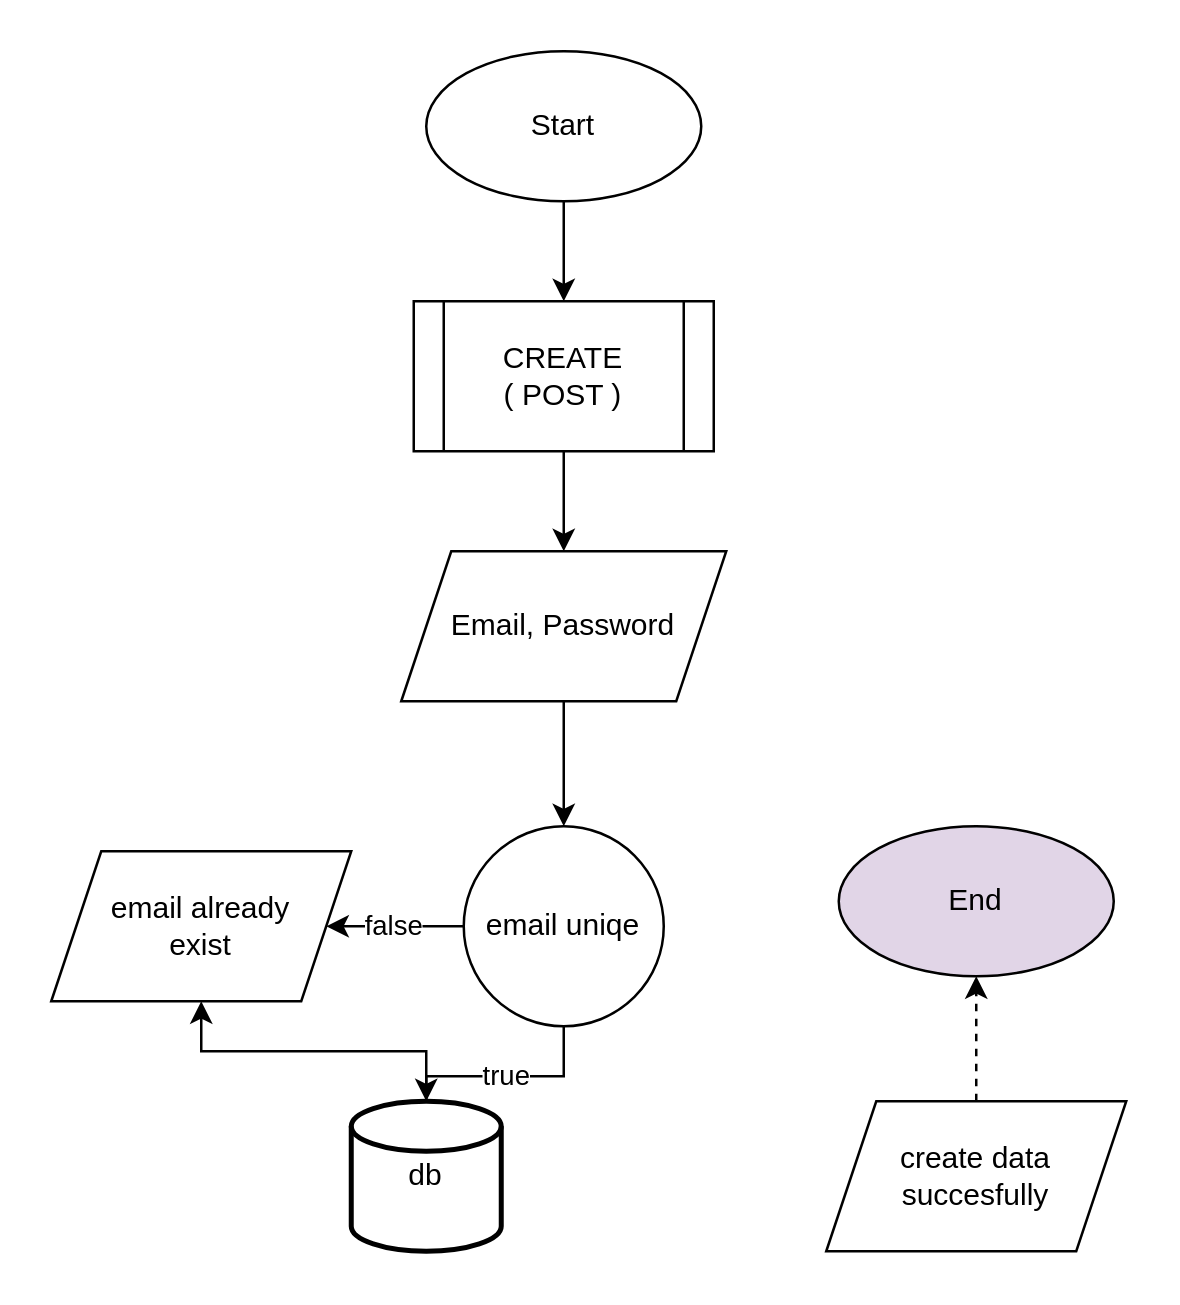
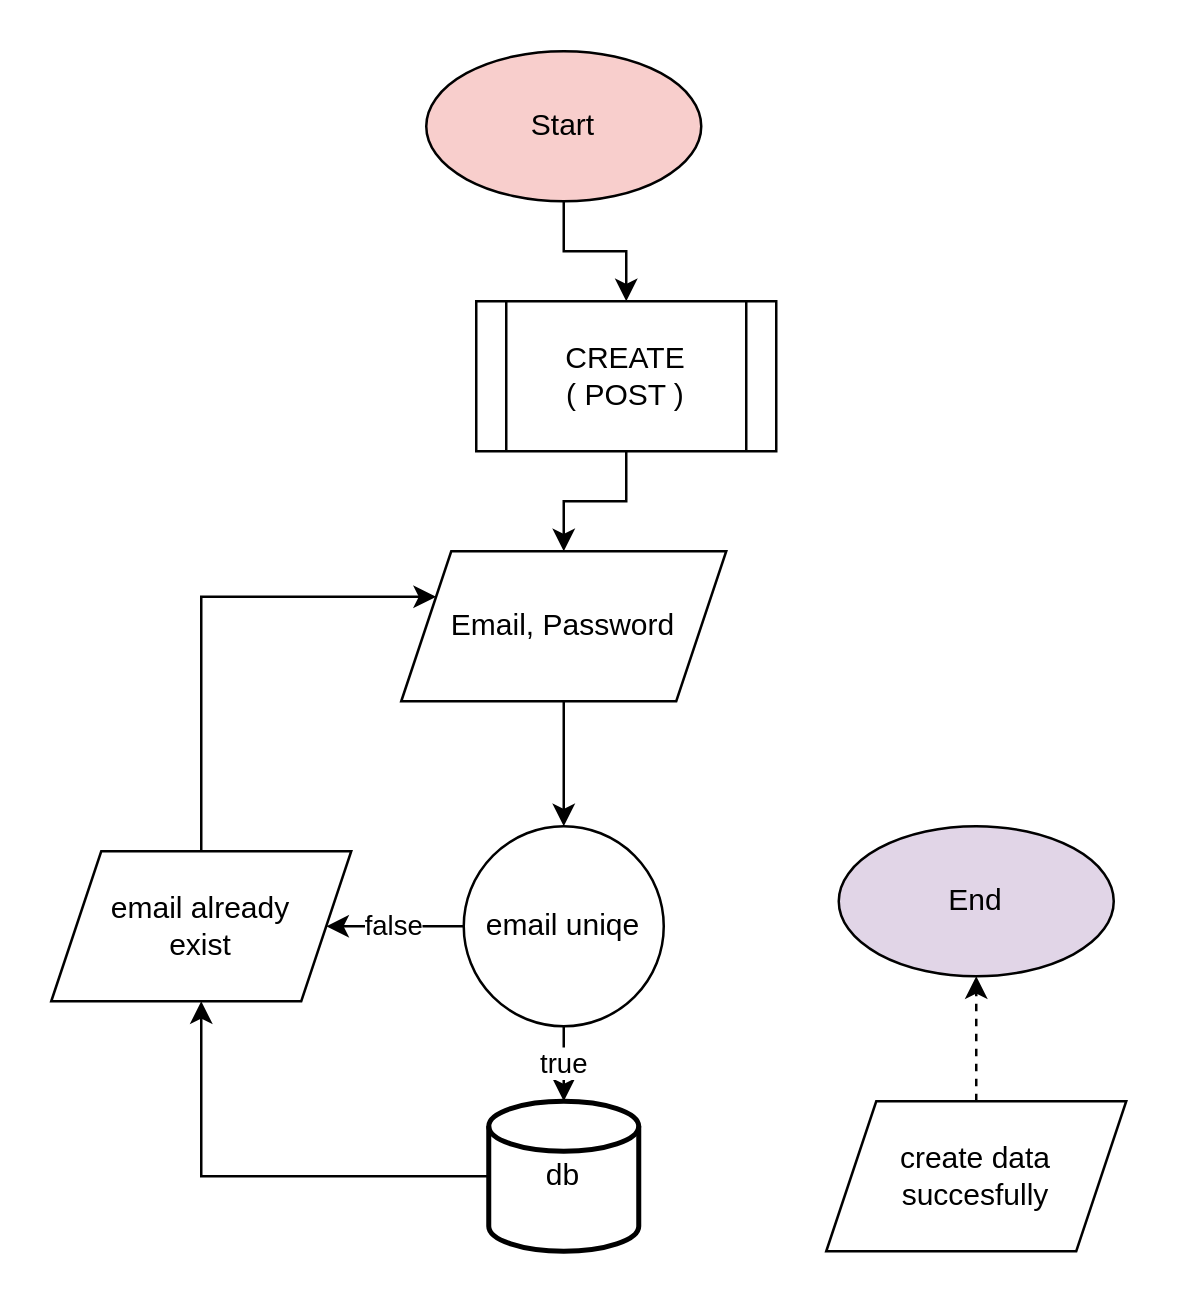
node "Start": fillcolor #ffffff -> #f8cecc
node "CREATE ( POST )": moved (564, 376) -> (626, 376)
edge "email already exist" -> "Email, Password": added
node "db": moved (426, 1176) -> (564, 1176)
